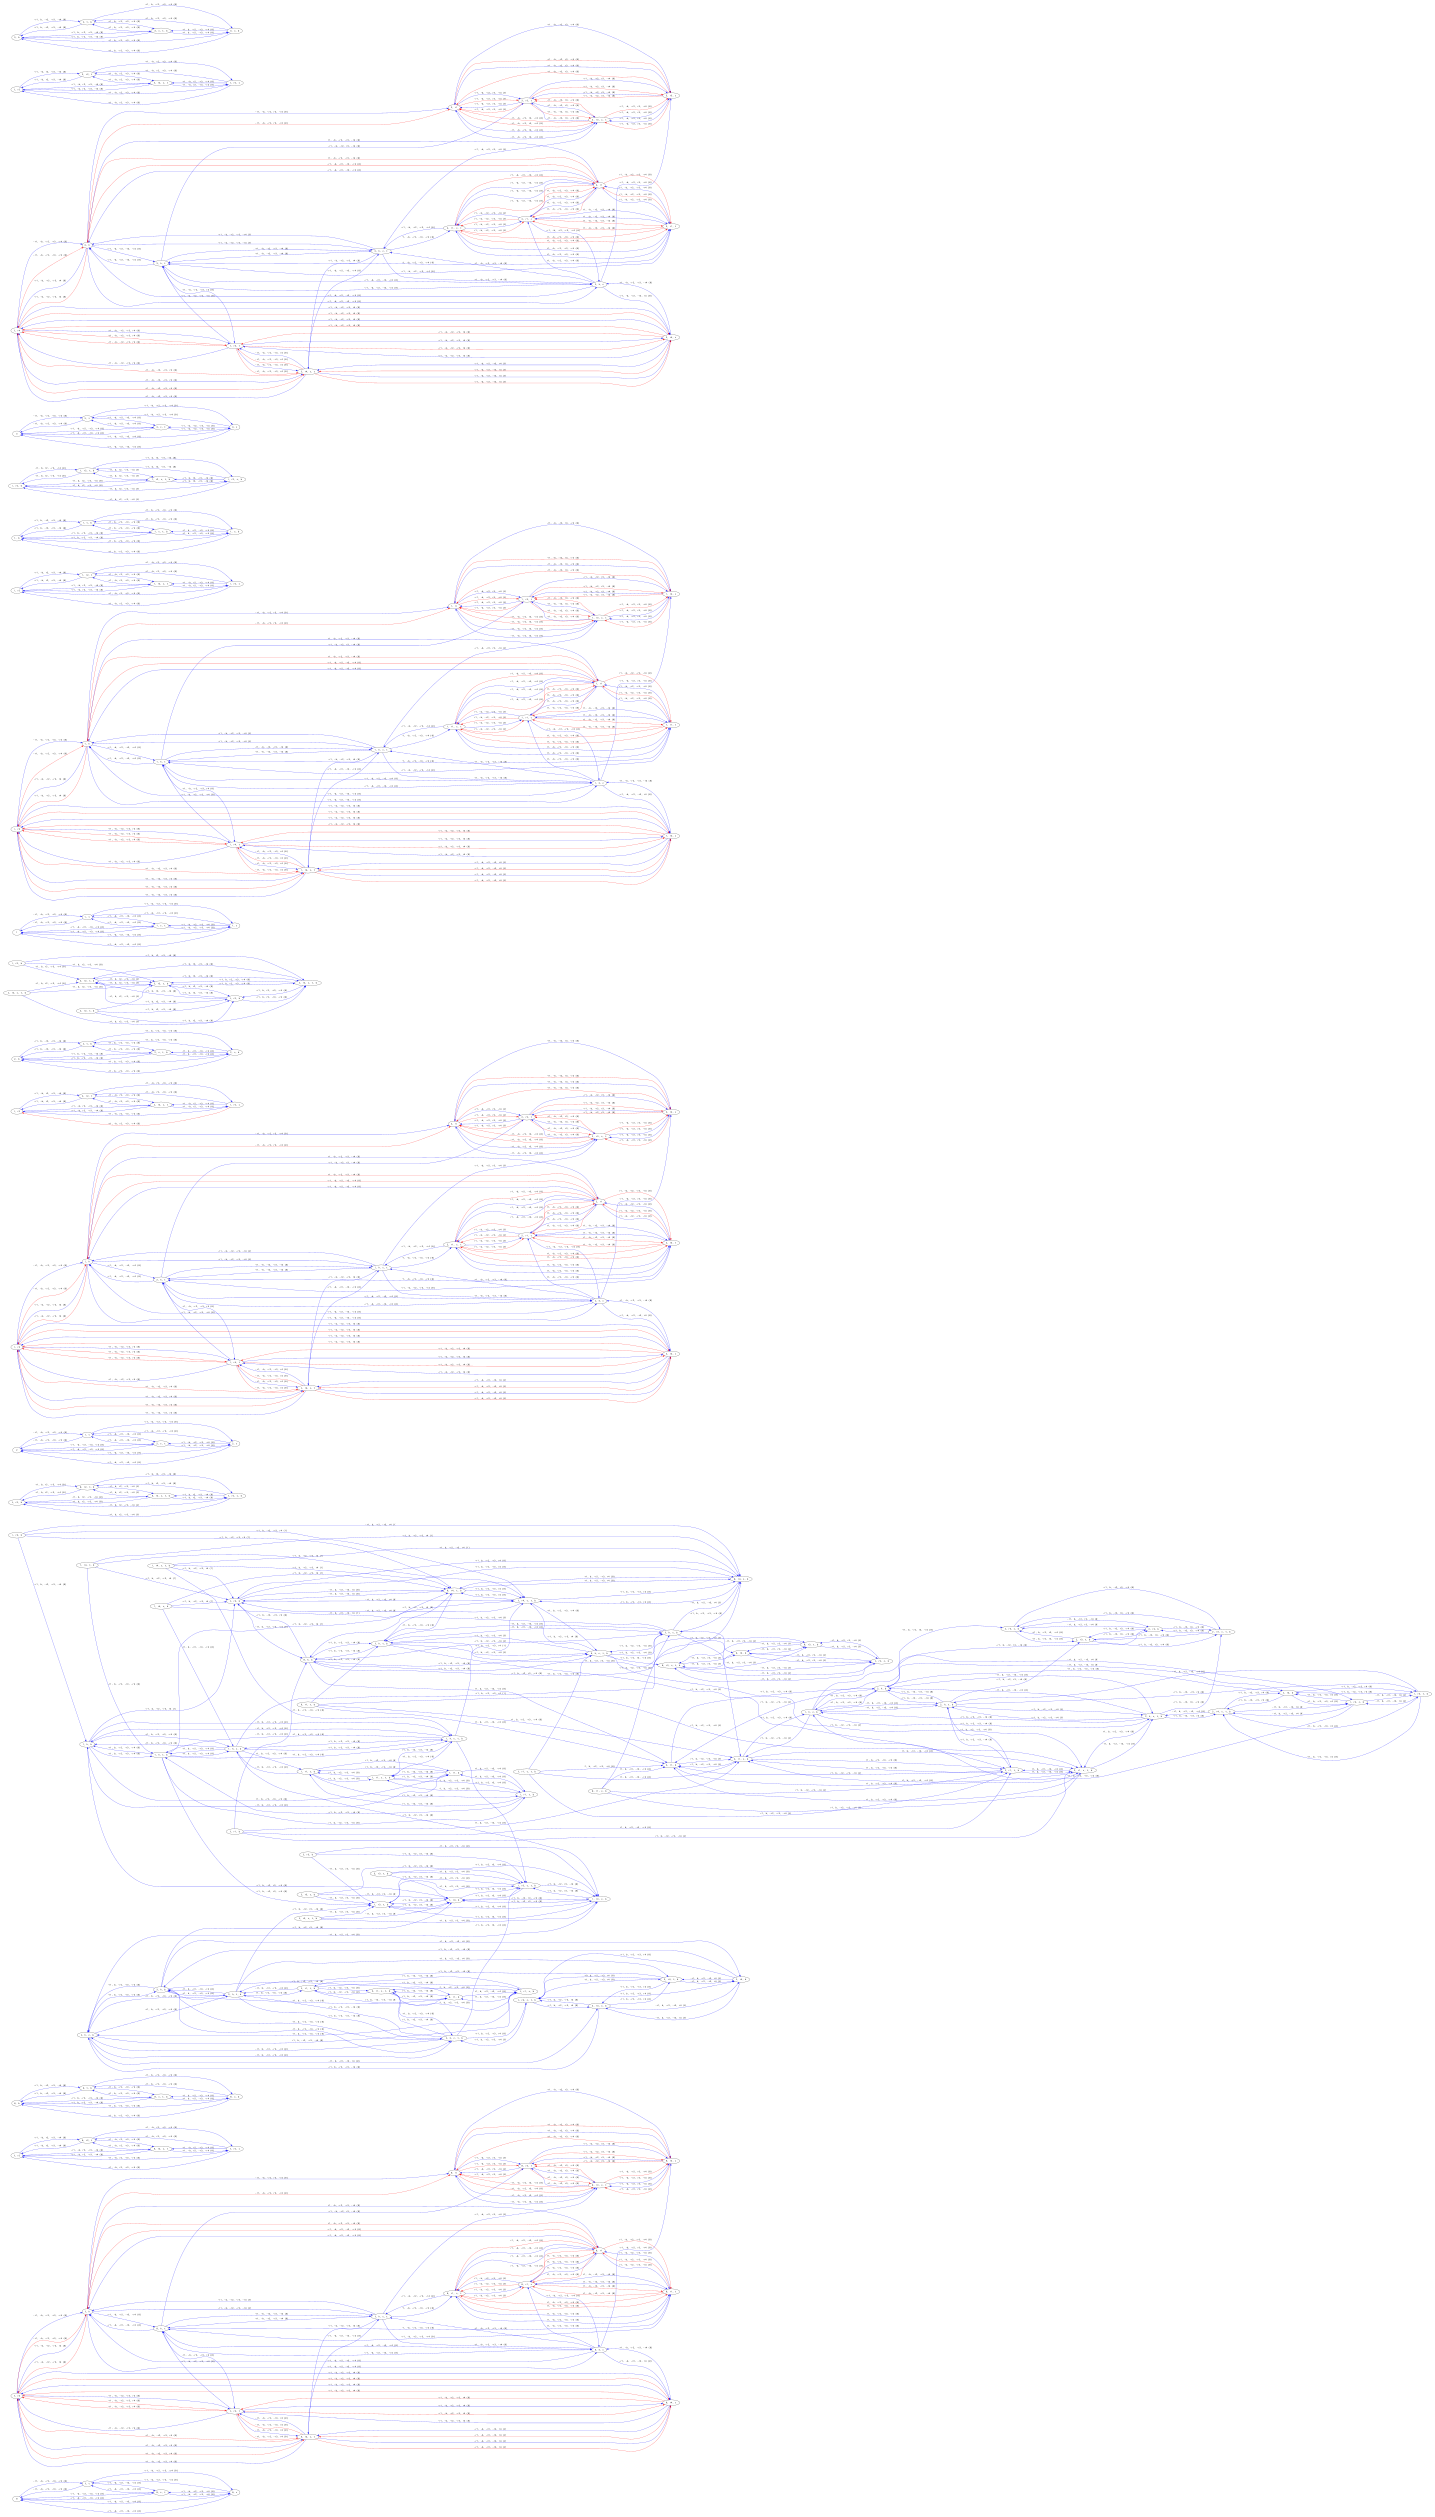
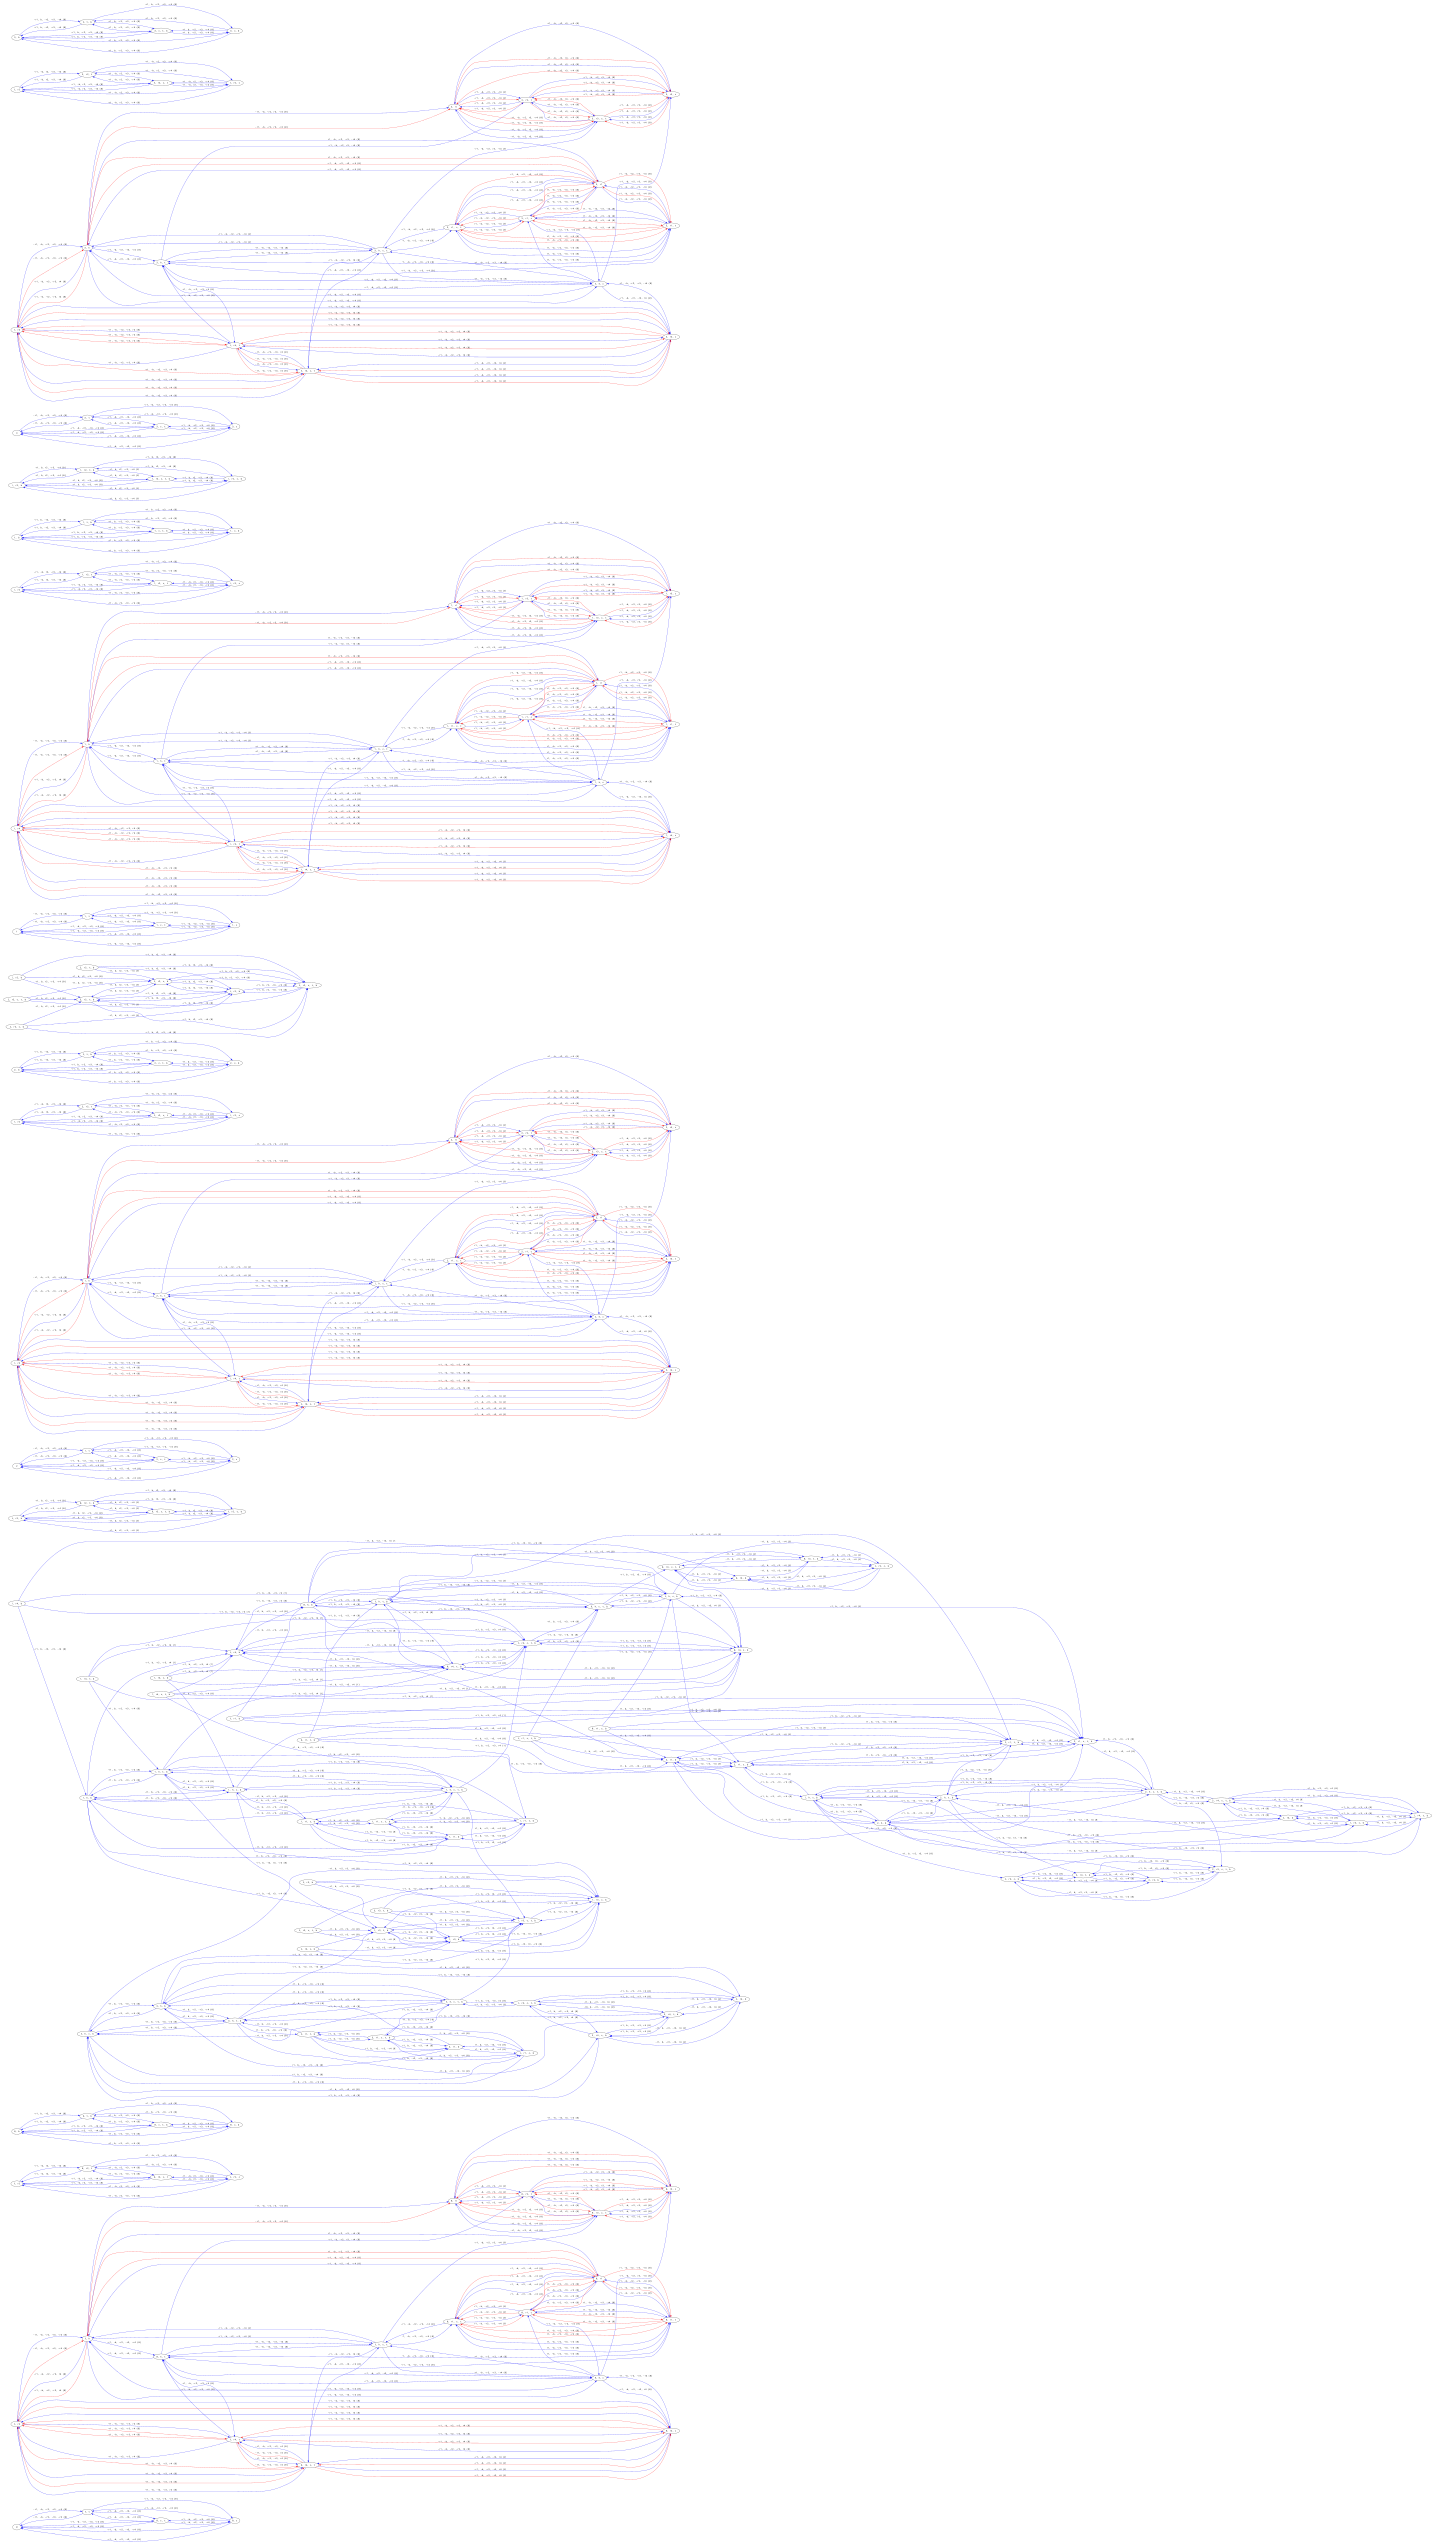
node "2, r2, c, b": added
edge "2, r2, c" -> "2, r2": color red -> blue
edge "3, h, c, b" -> "3, h, c, t, b": removed, label "-r1, b, -r2, -r3, -r4 (0)"
